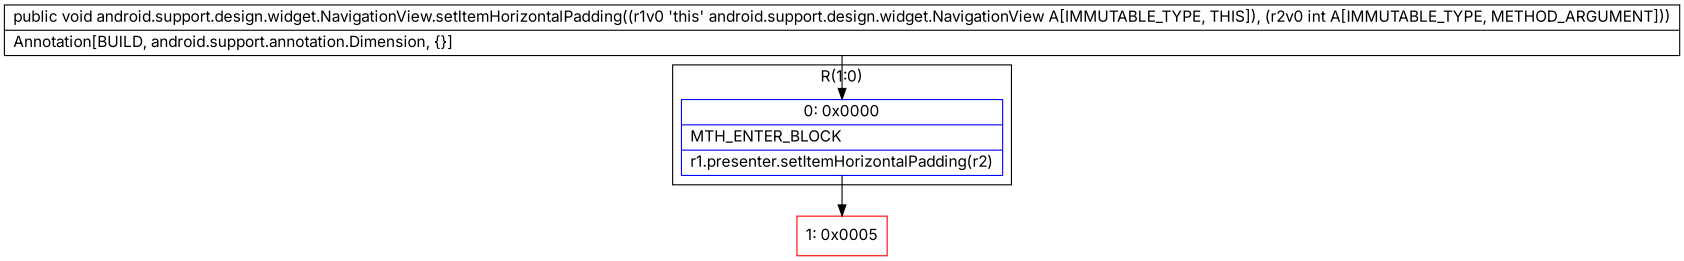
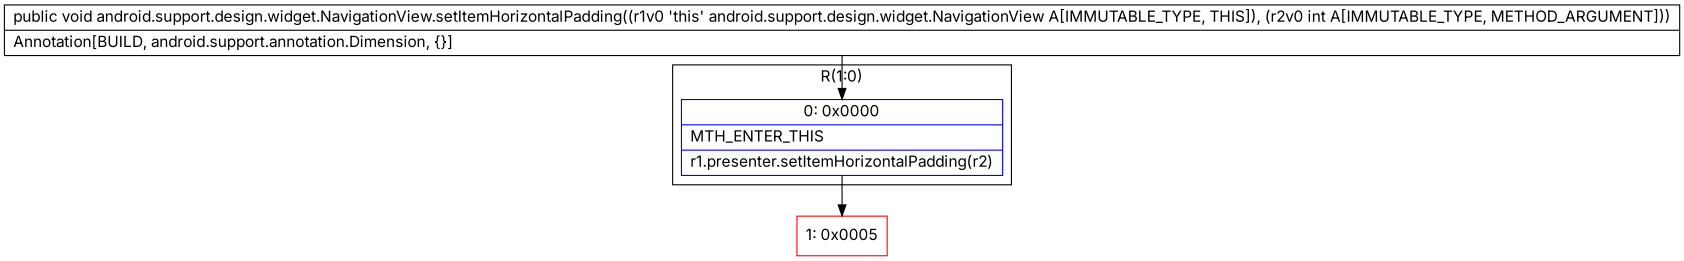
node "0: 0x0000": text "MTH_ENTER_BLOCK" -> "MTH_ENTER_THIS"
